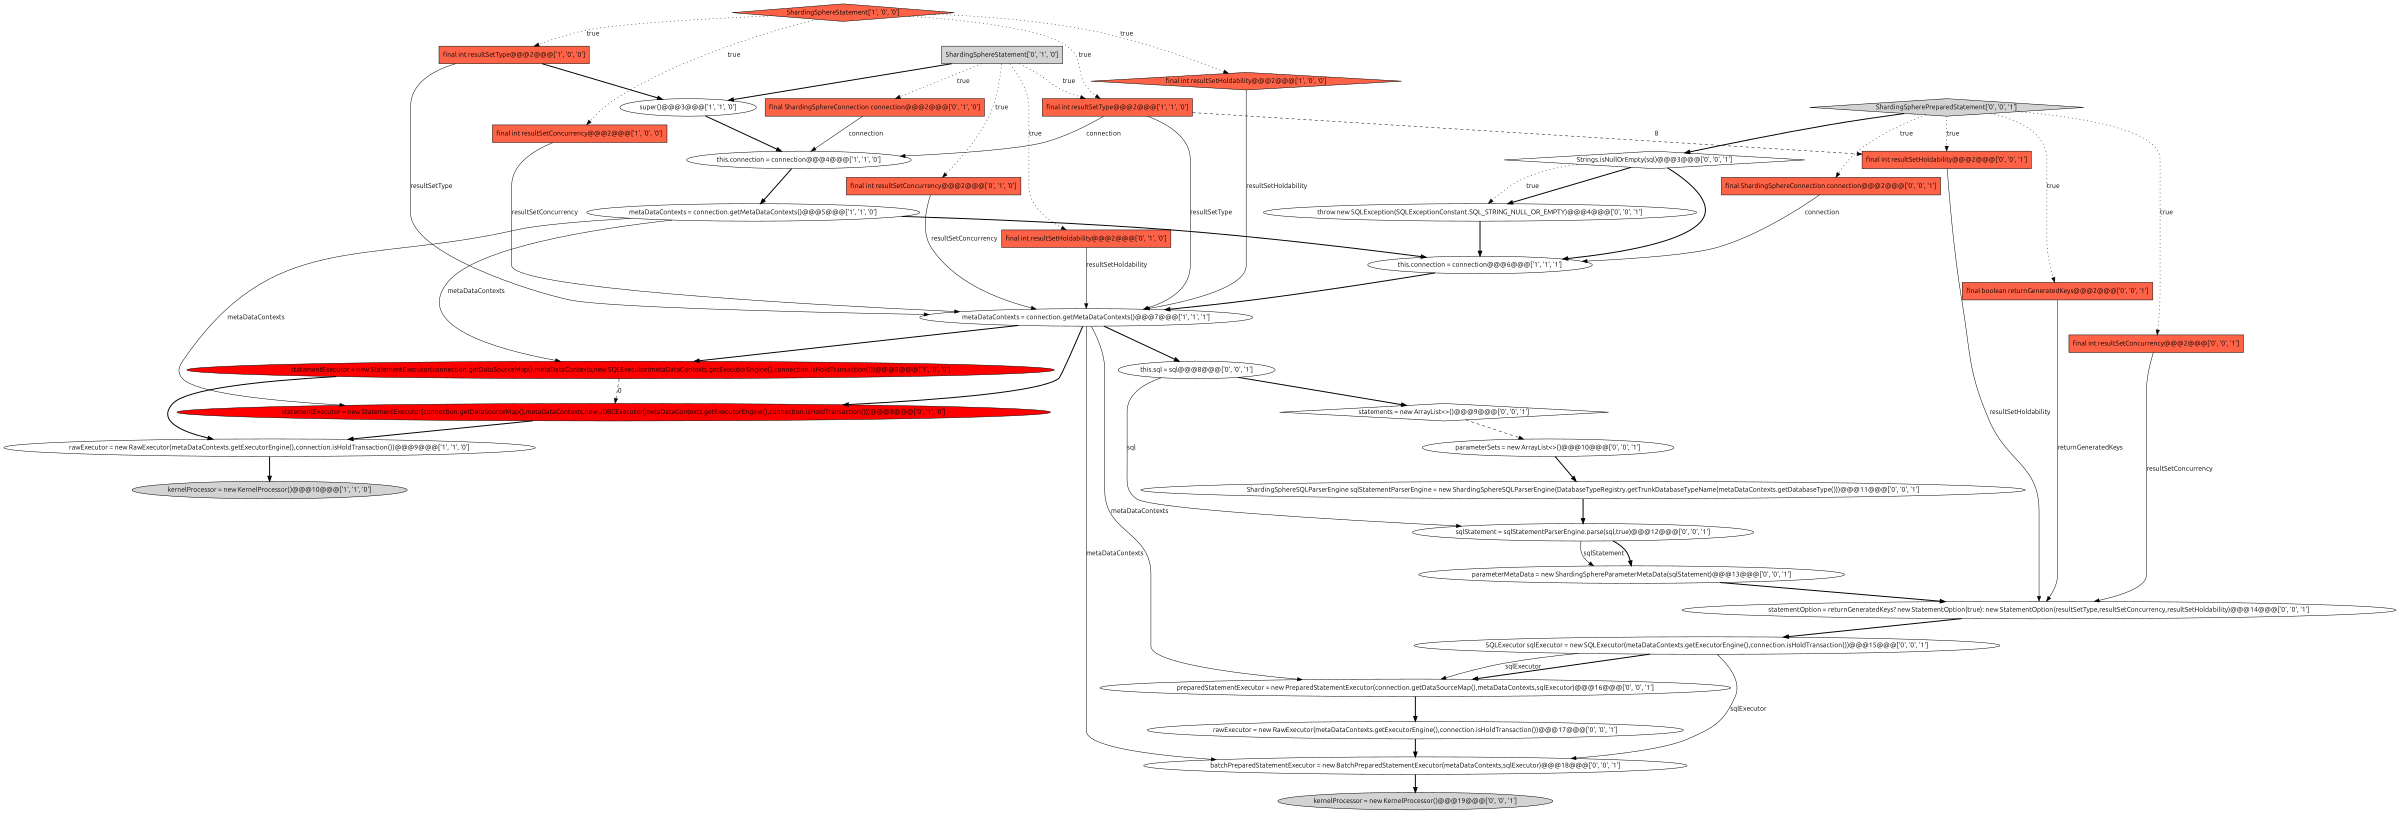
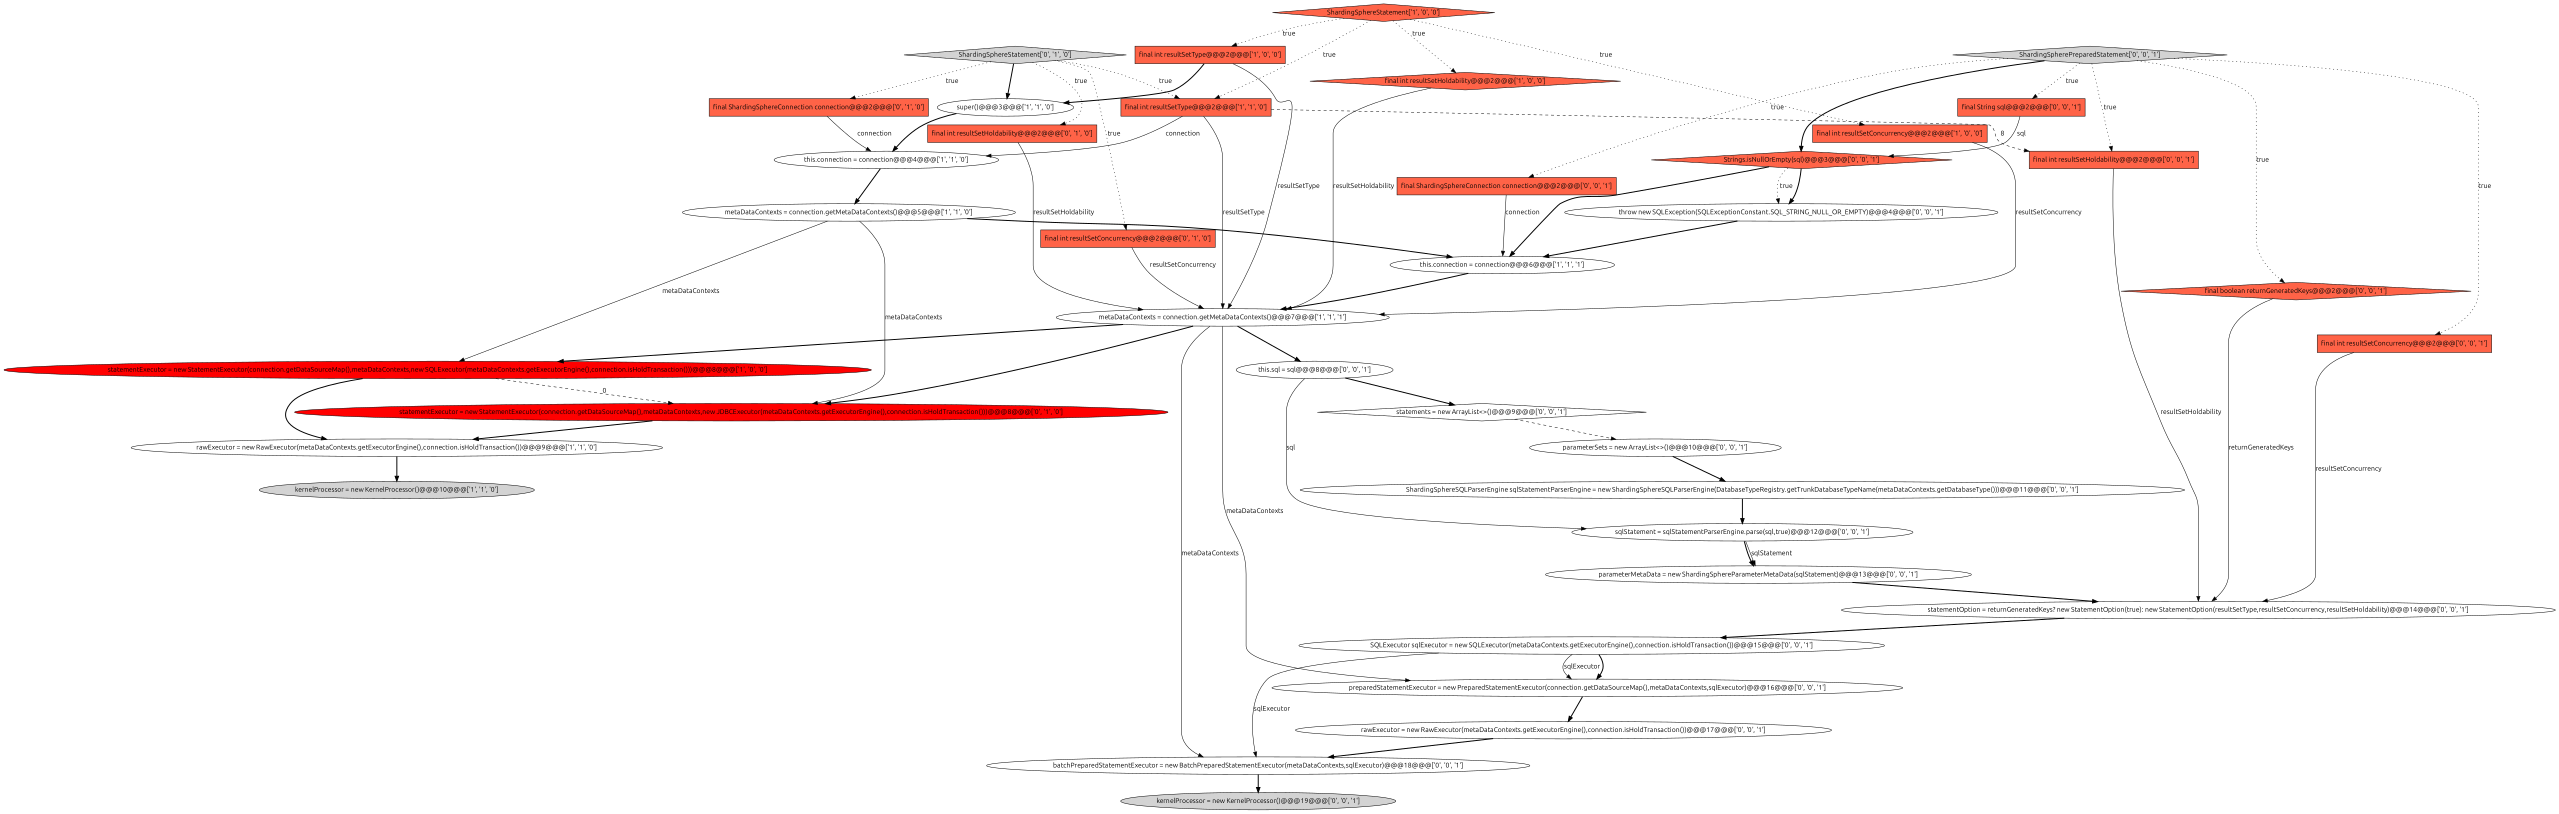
node "ShardingSphereStatement['0', '1', '0']": shape box -> diamond
node "final String sql@@@2@@@['0', '0', '1']": added
node "Strings.isNullOrEmpty(sql)@@@3@@@['0', '0', '1']": fillcolor white -> tomato
node "final boolean returnGeneratedKeys@@@2@@@['0', '0', '1']": shape box -> diamond
